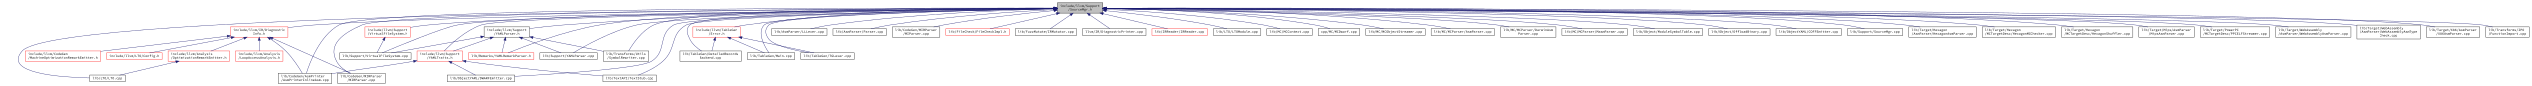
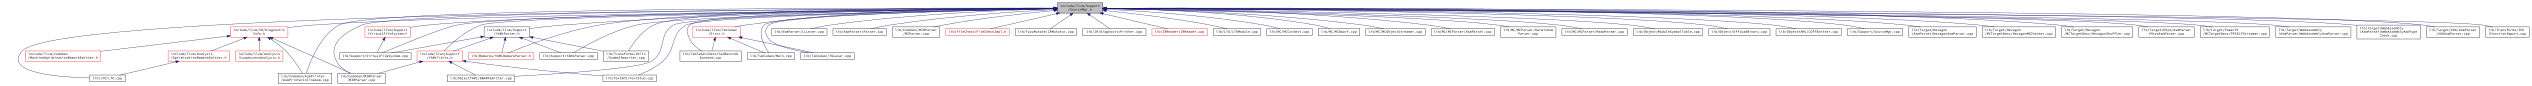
node "llvm/IR/DiagnosticPrinter.cpp": label "llvm/IR/DiagnosticPrinter.cpp" -> "lib/IR/DiagnosticPrinter.cpp"
node "cpp/MC/MCDwarf.cpp": label "cpp/MC/MCDwarf.cpp" -> "lib/MC/MCDwarf.cpp"
node "include/llvm/LTO/Config.h": removed
edge "lib/CodeGen/AsmPrinter /AsmPrinterInlineAsm.cpp" -> "include/llvm/Support /YAMLTraits.h": now "lib/CodeGen/MIRParser /MIRParser.cpp" -> "include/llvm/Support /YAMLTraits.h"
